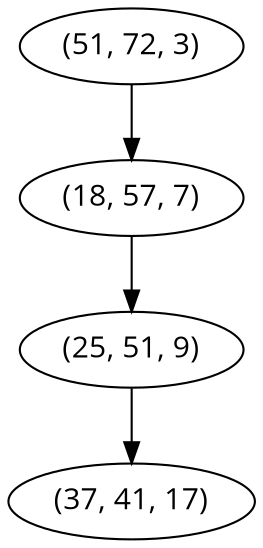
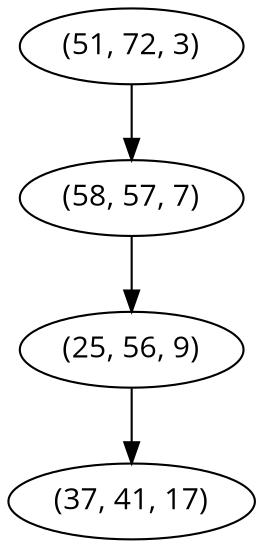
node "(18, 57, 7)": label "(18, 57, 7)" -> "(58, 57, 7)"
node "(25, 51, 9)": label "(25, 51, 9)" -> "(25, 56, 9)"
